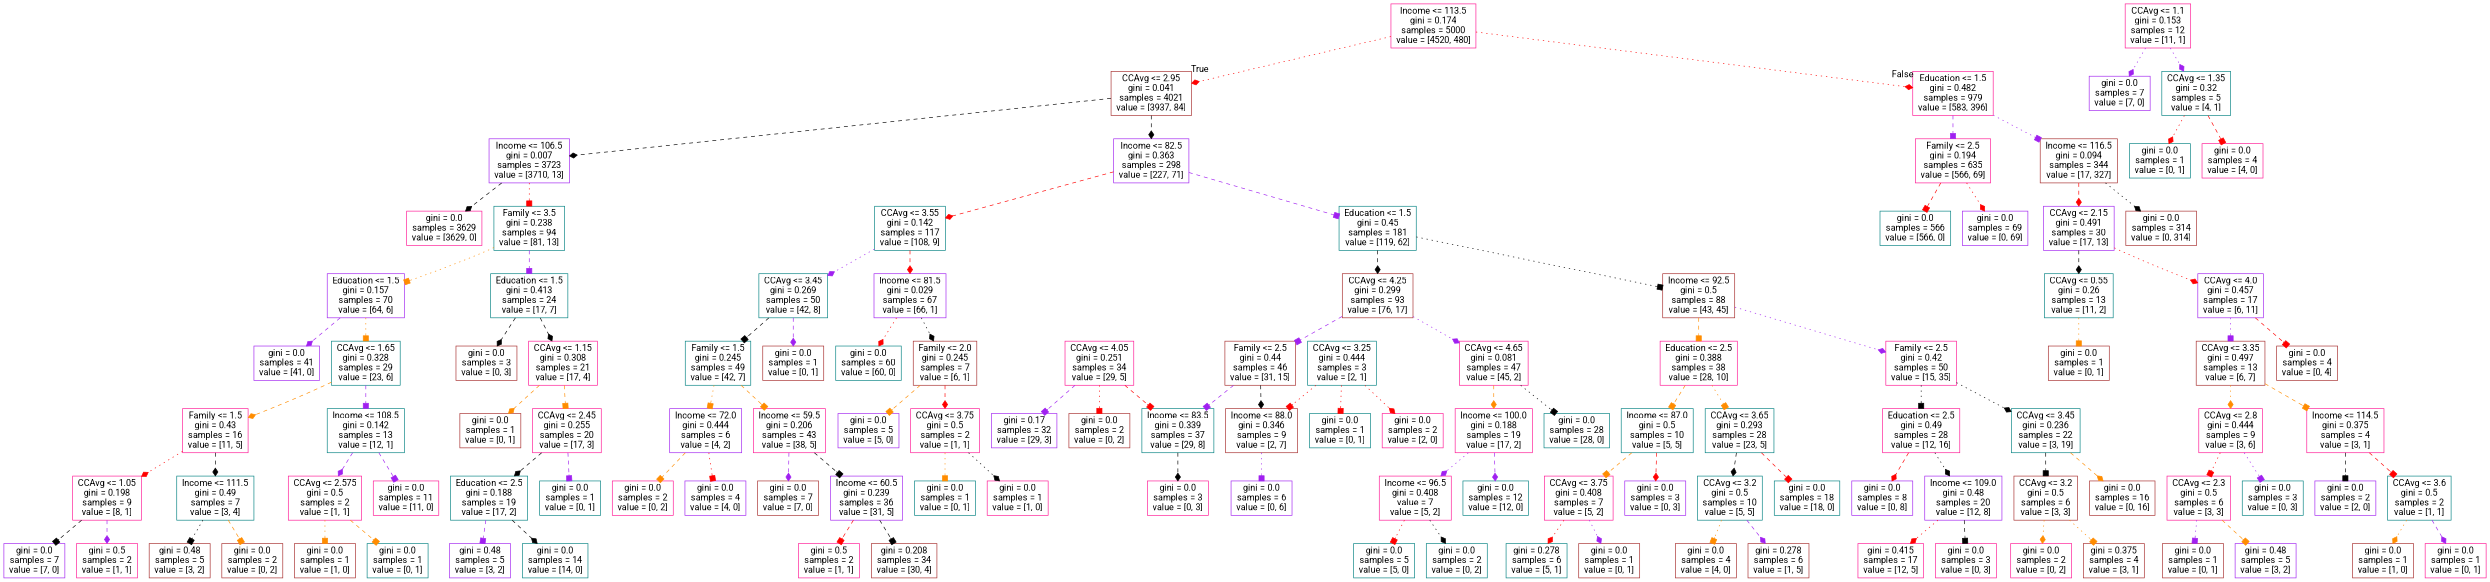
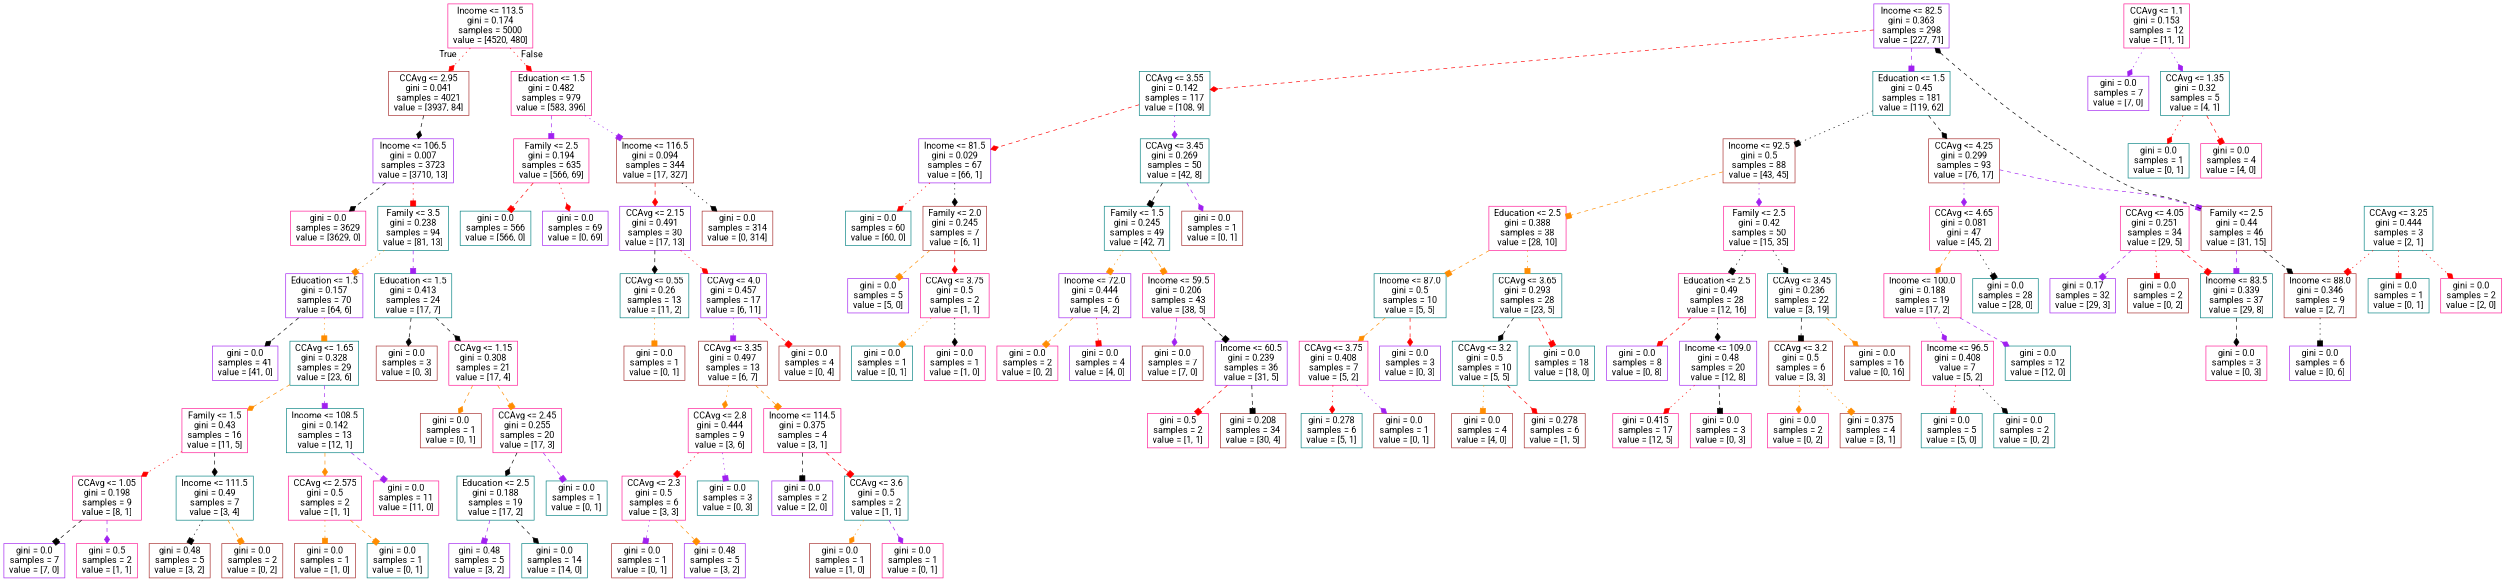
edge "CCAvg <= 2.95 gini = 0.041 samples = 4021 value = [3937, 84]" -> "Income <= 82.5 gini = 0.363 samples = 298 value = [227, 71]": now "Family <= 2.5 gini = 0.44 samples = 46 value = [31, 15]" -> "Income <= 82.5 gini = 0.363 samples = 298 value = [227, 71]"
edge "Education <= 1.5 gini = 0.157 samples = 70 value = [64, 6]" -> "gini = 0.0 samples = 41 value = [41, 0]": color purple -> black
node "CCAvg <= 4.65 gini = 0.081 samples = 47 value = [45, 2]": label "CCAvg <= 4.65 gini = 0.081 samples = 47 value = [45, 2]" -> "CCAvg <= 4.65 gini = 0.081 gini = 47 value = [45, 2]"
edge "Income <= 108.5 gini = 0.142 samples = 13 value = [12, 1]" -> "CCAvg <= 2.575 gini = 0.5 samples = 2 value = [1, 1]": color purple -> darkorange
edge "Income <= 87.0 gini = 0.5 samples = 10 value = [5, 5]" -> "CCAvg <= 3.75 gini = 0.408 samples = 7 value = [5, 2]": arrowhead box -> diamond
edge "Income <= 88.0 gini = 0.346 samples = 9 value = [2, 7]" -> "gini = 0.0 samples = 6 value = [0, 6]": color purple -> black
edge "CCAvg <= 3.2 gini = 0.5 samples = 10 value = [5, 5]" -> "gini = 0.278 samples = 6 value = [1, 5]": color purple -> red
